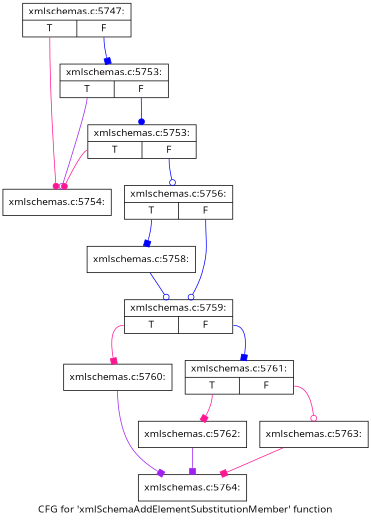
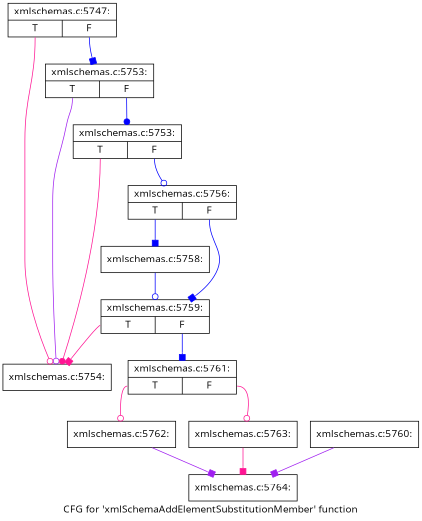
edge "xmlschemas.c:5747:" -> "xmlschemas.c:5754:": arrowhead dot -> odot
edge "xmlschemas.c:5756:" -> "xmlschemas.c:5759:": arrowhead odot -> box
edge "xmlschemas.c:5759:" -> "xmlschemas.c:5760:": now "xmlschemas.c:5759:" -> "xmlschemas.c:5754:"
edge "xmlschemas.c:5761:" -> "xmlschemas.c:5762:": arrowhead box -> odot
